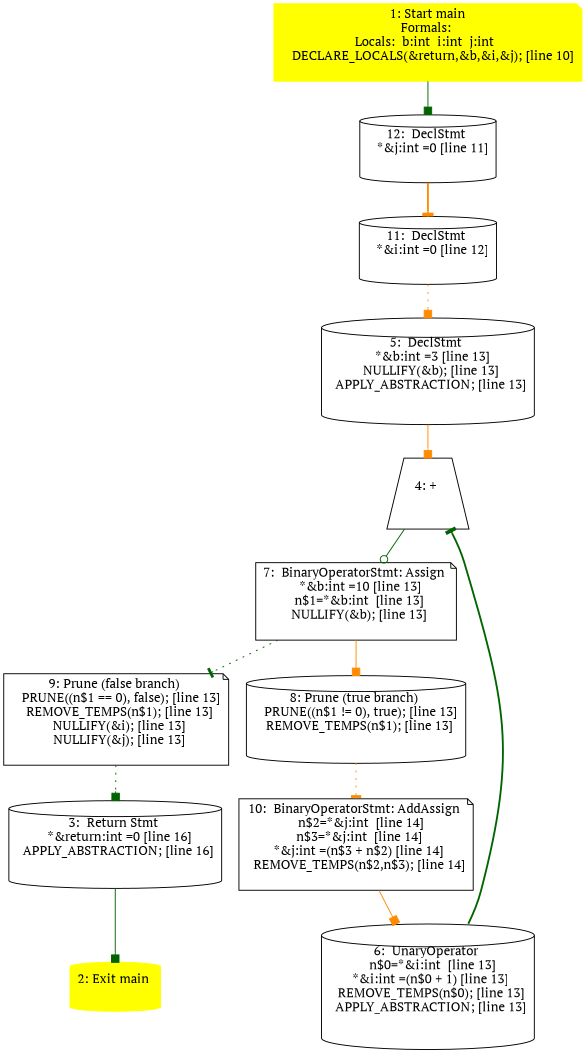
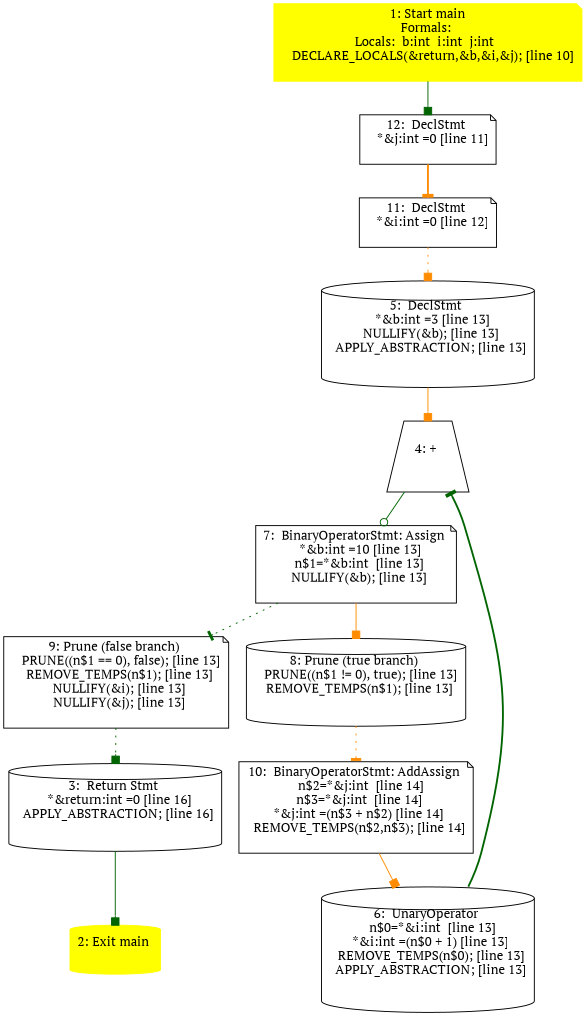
node "12:  DeclStmt *&j:int =0 [line 11]": shape cylinder -> note
node "11:  DeclStmt *&i:int =0 [line 12]": shape cylinder -> note
